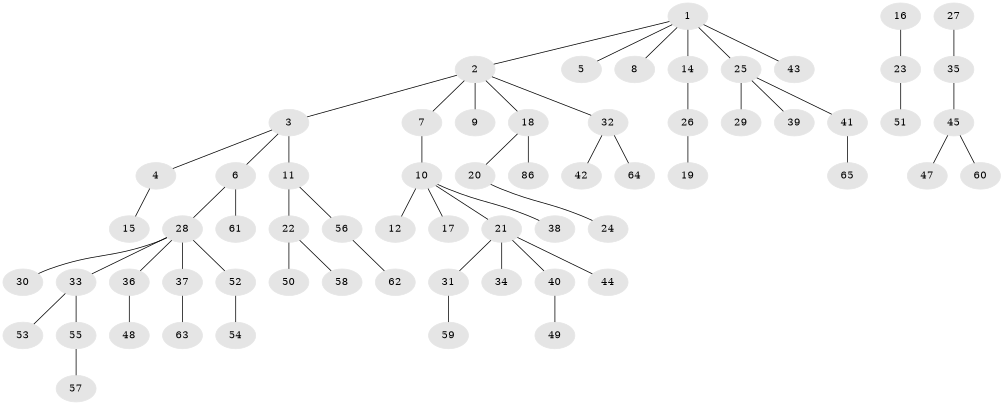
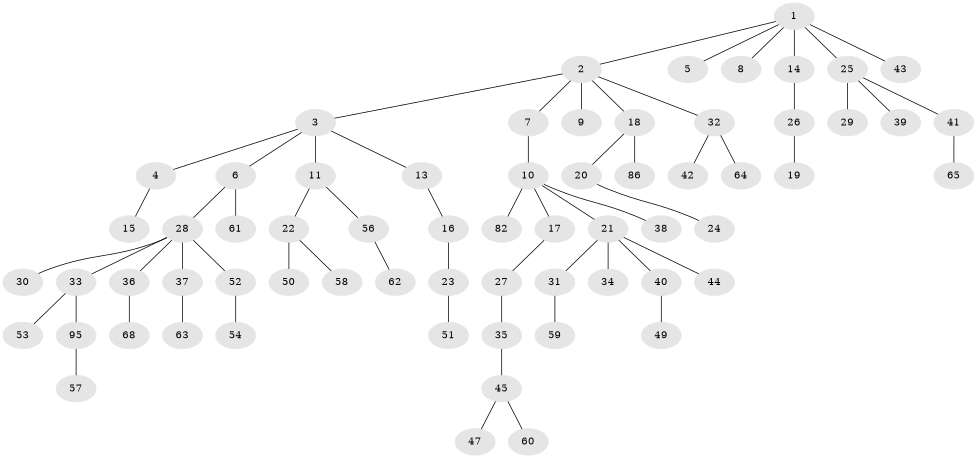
node "13": added
node "12": label "12" -> "82"
edge "17" -- "27": added
node "55": label "55" -> "95"
node "48": label "48" -> "68"
